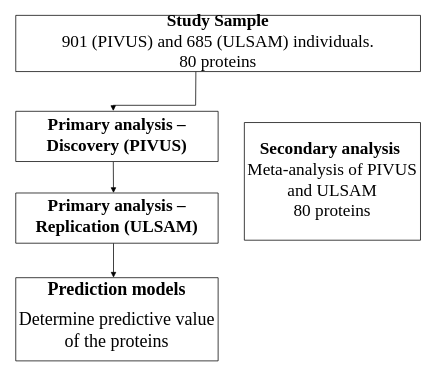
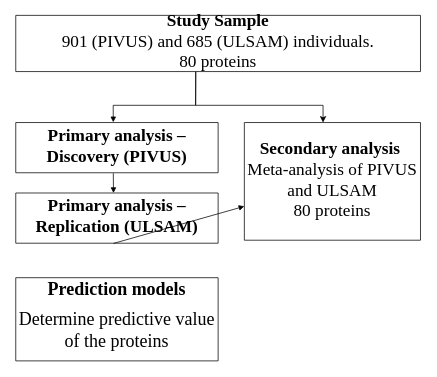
edge "Study Sample 901 (PIVUS) and 685 (ULSAM) individuals. 80 proteins" -> "Secondary analysis Meta-analysis of PIVUS and ULSAM 80 proteins": added
node "Primary analysis – Discovery (PIVUS)": moved (117, 137) -> (117, 148)
edge "Primary analysis – Replication (ULSAM)" -> "Prediction models Determine predictive value of the proteins": now "Primary analysis – Replication (ULSAM)" -> "Secondary analysis Meta-analysis of PIVUS and ULSAM 80 proteins"
